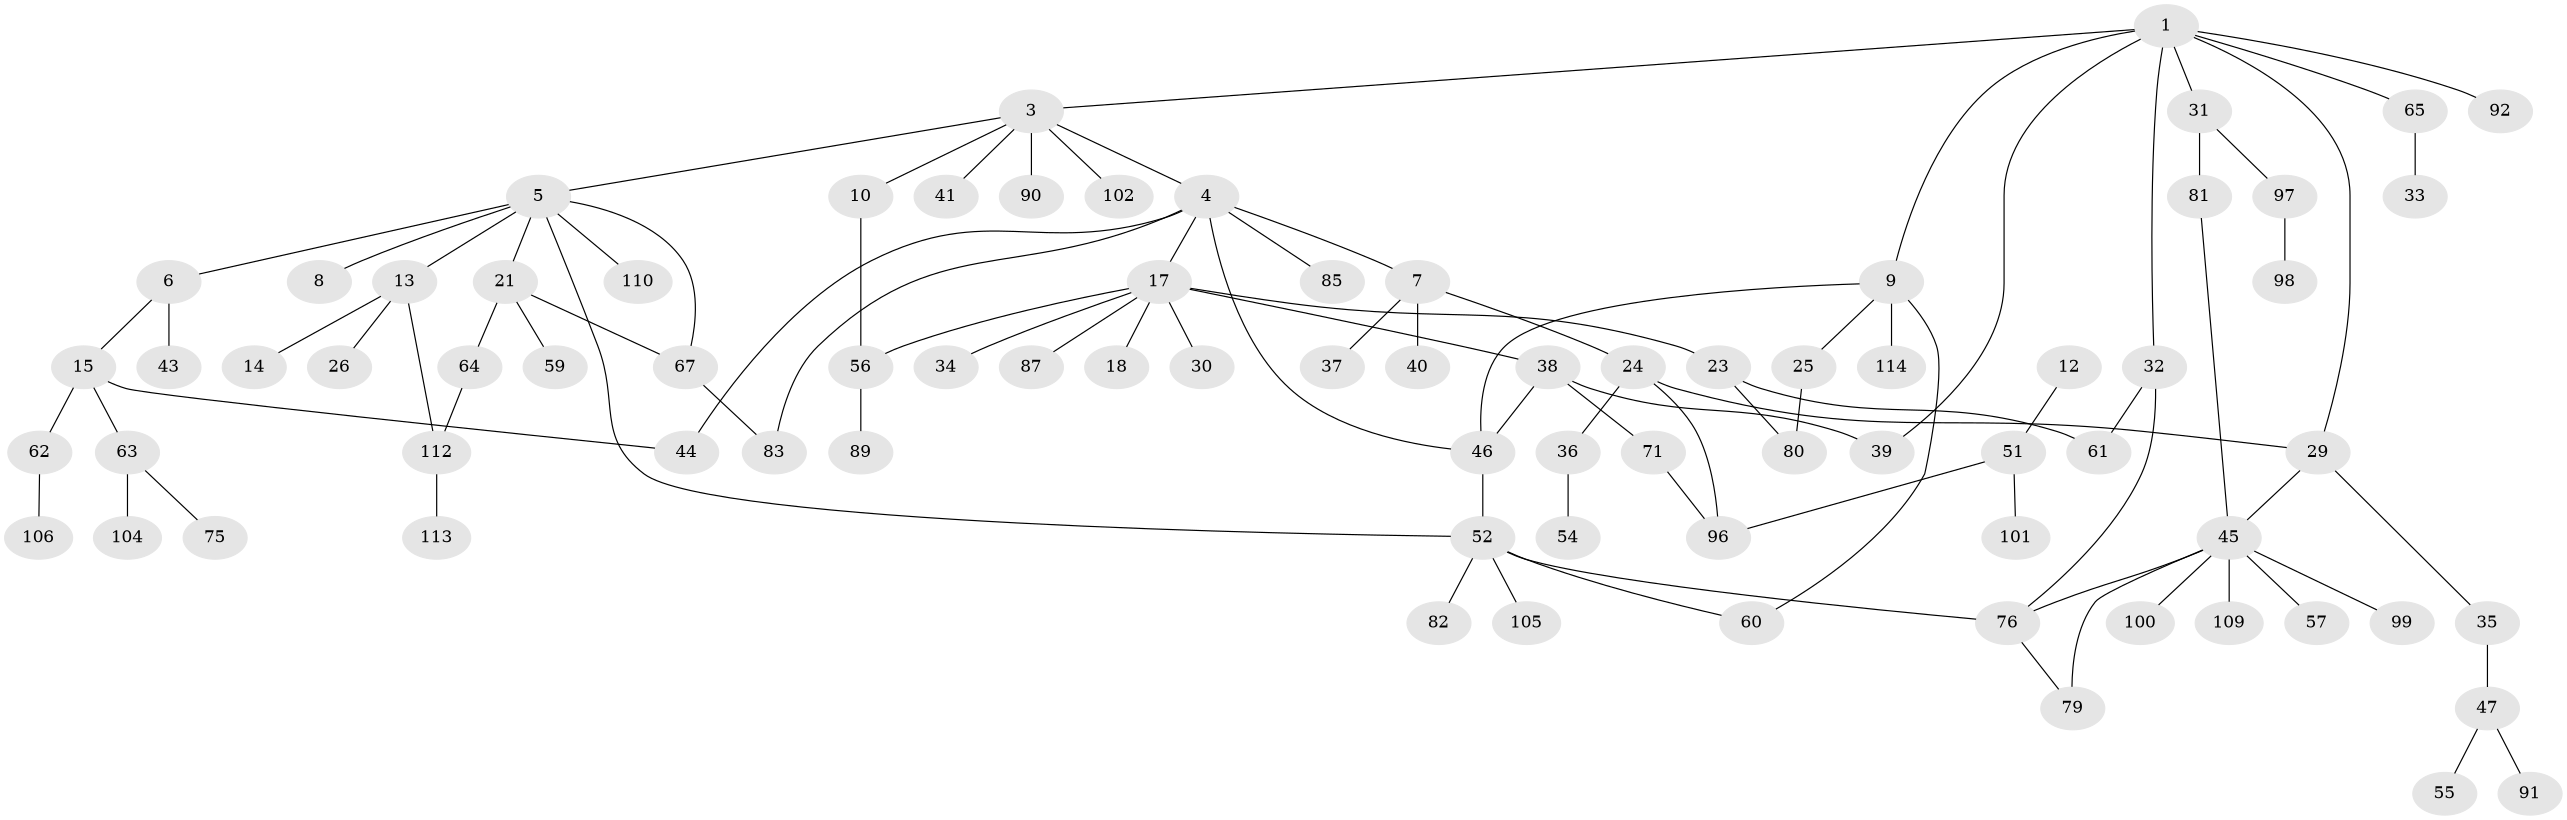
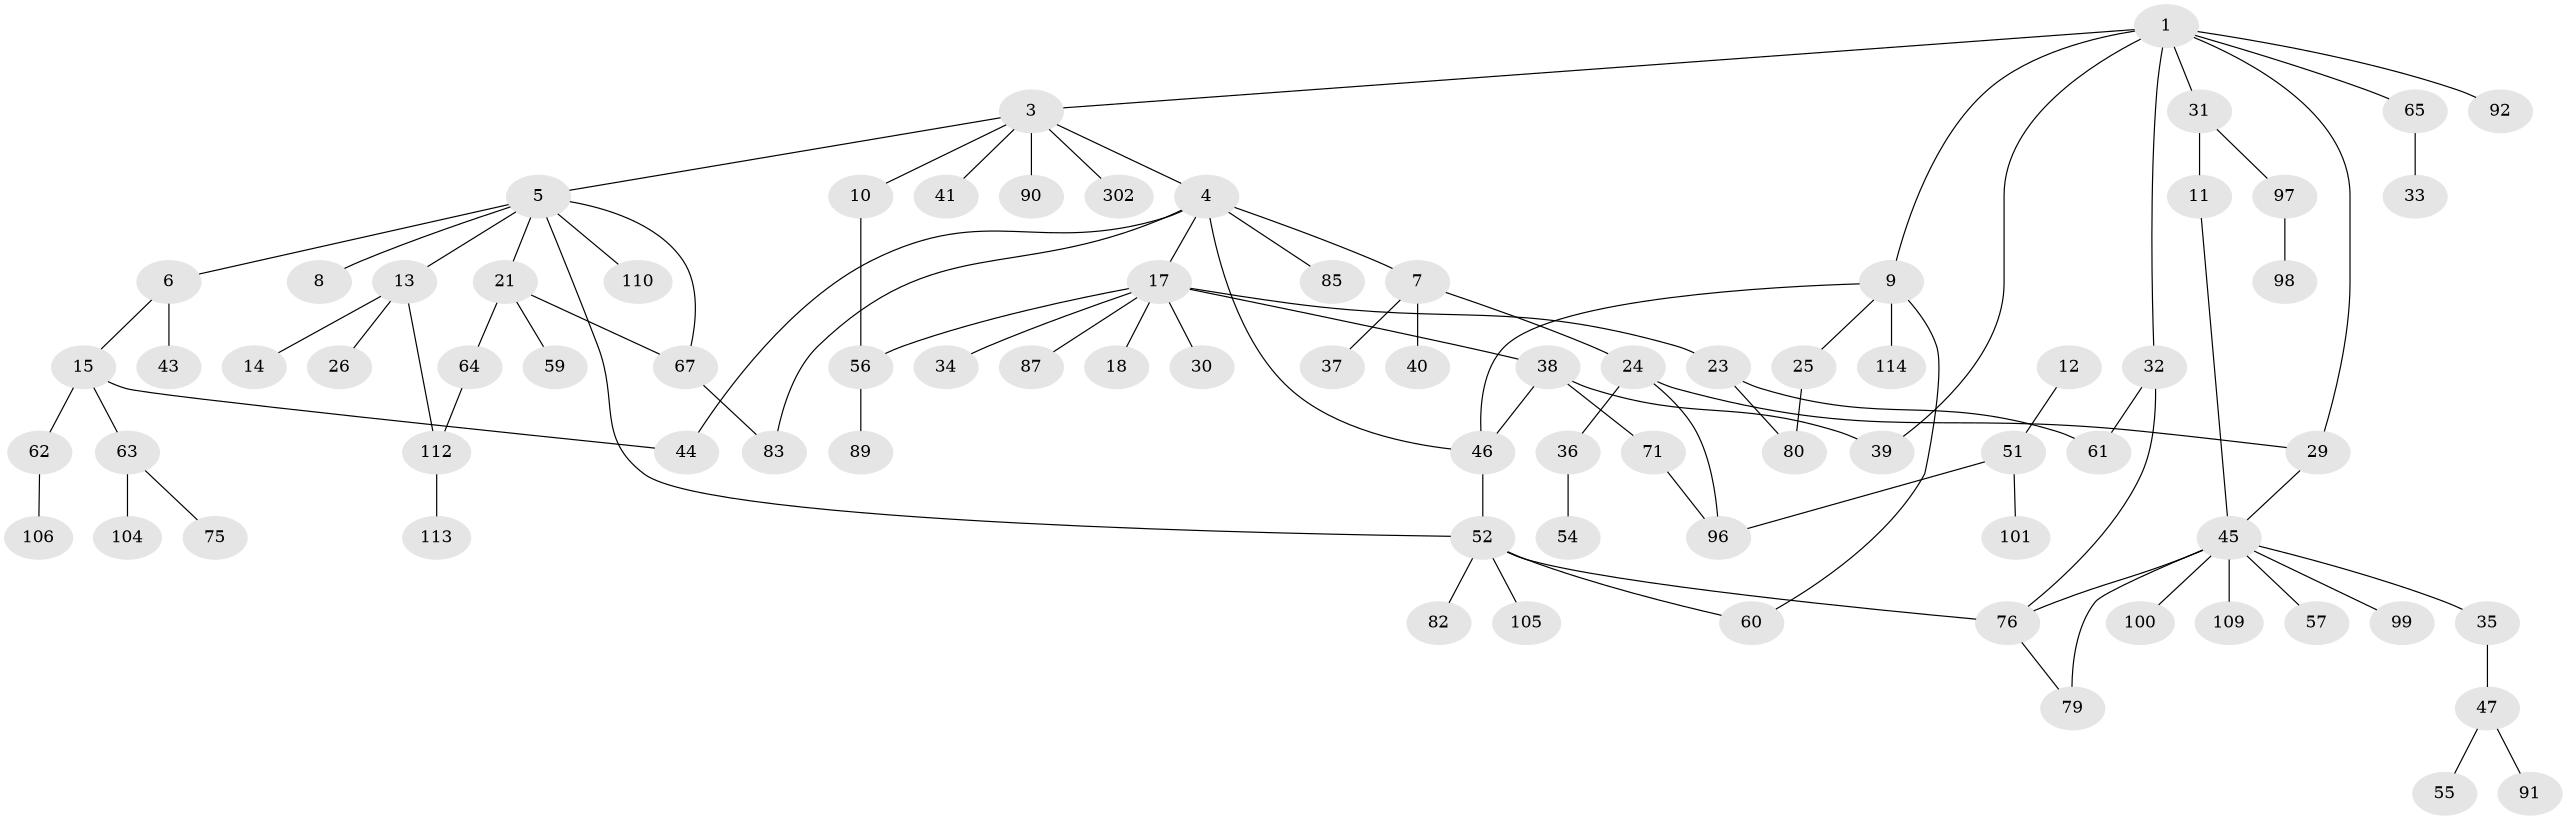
node "102": label "102" -> "302"
node "81": label "81" -> "11"
edge "29" -- "35": now "45" -- "35"
